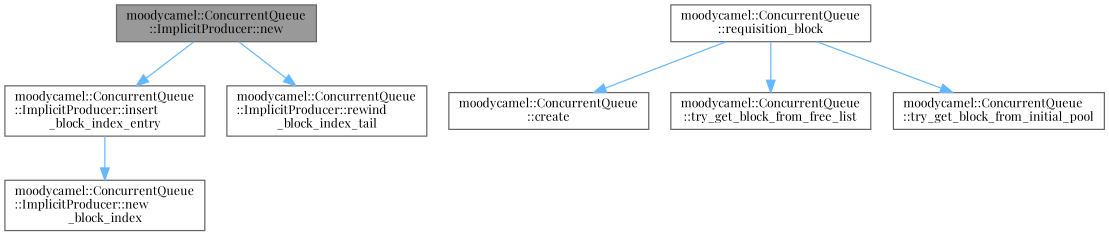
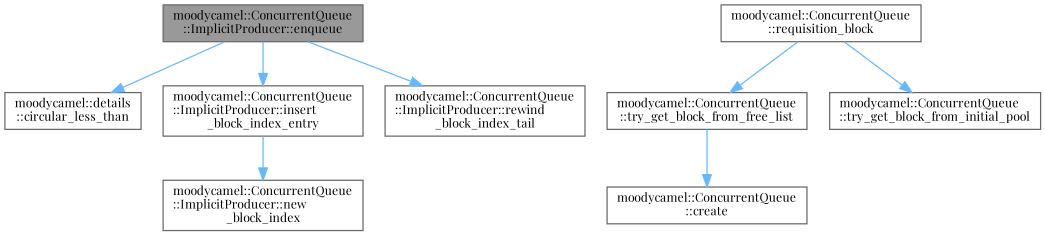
node "moodycamel::ConcurrentQueue ::ImplicitProducer::new": label "moodycamel::ConcurrentQueue ::ImplicitProducer::new" -> "moodycamel::ConcurrentQueue ::ImplicitProducer::enqueue"
edge "moodycamel::ConcurrentQueue ::requisition_block" -> "moodycamel::ConcurrentQueue ::create": now "moodycamel::ConcurrentQueue ::try_get_block_from_free_list" -> "moodycamel::ConcurrentQueue ::create"
node "moodycamel::details ::circular_less_than": added
